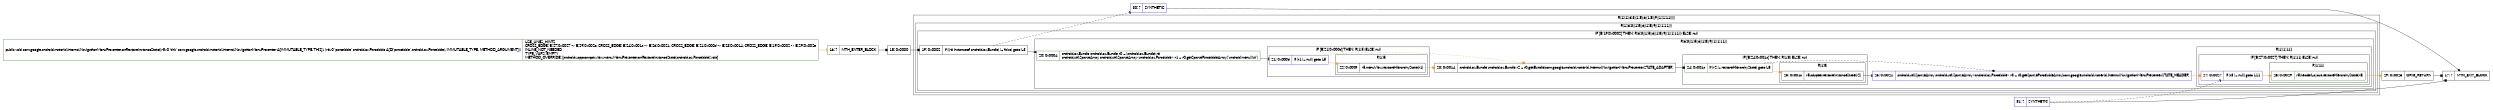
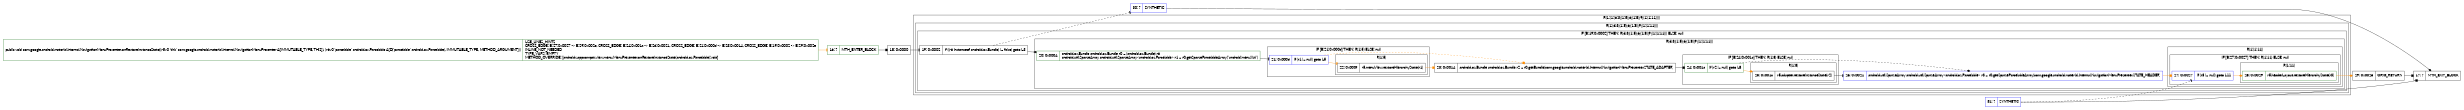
edge "18: 0x0000" -> "19: 0x0002": arrowhead box -> tee
node "24: 0x001a": text "if (r2 != restoreHierarchyState) goto L8" -> "if (r2 != null) goto L8"
